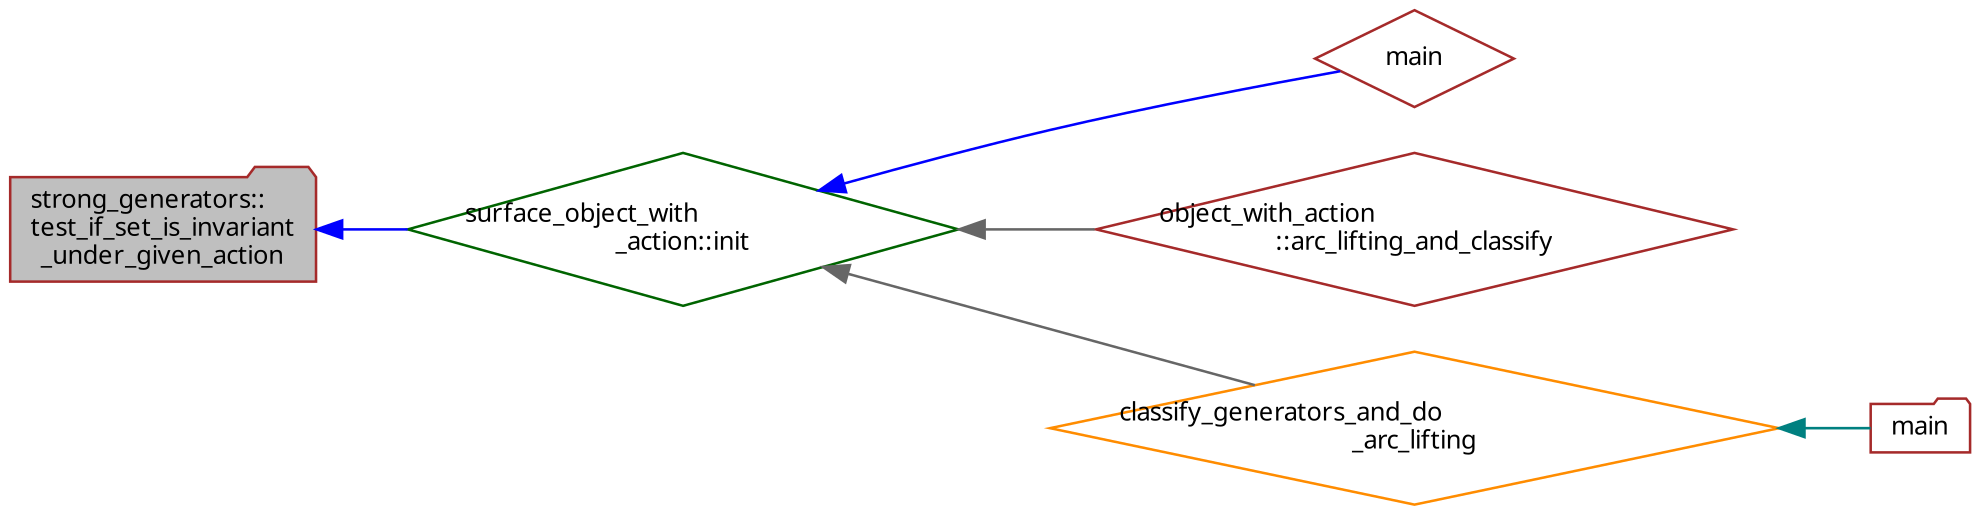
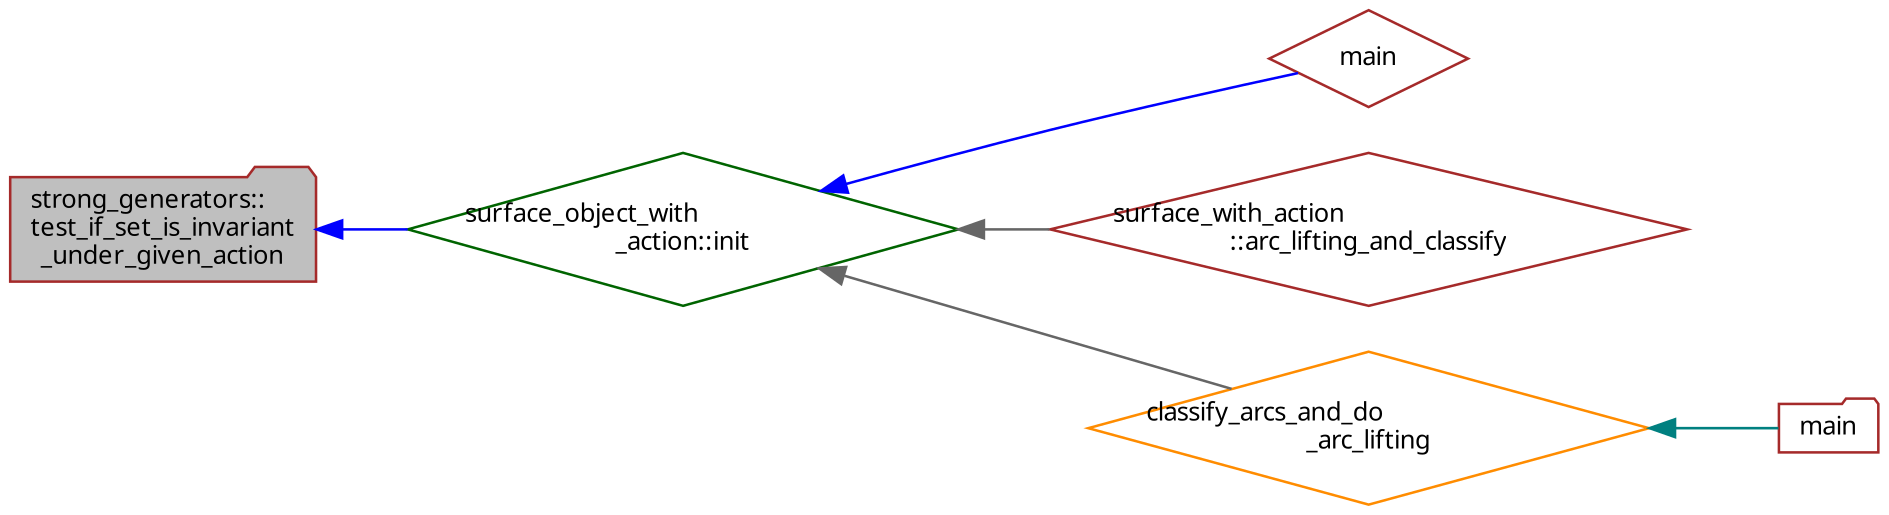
node "object_with_action ::arc_lifting_and_classify": label "object_with_action ::arc_lifting_and_classify" -> "surface_with_action ::arc_lifting_and_classify"
node "classify_generators_and_do _arc_lifting": label "classify_generators_and_do _arc_lifting" -> "classify_arcs_and_do _arc_lifting"
